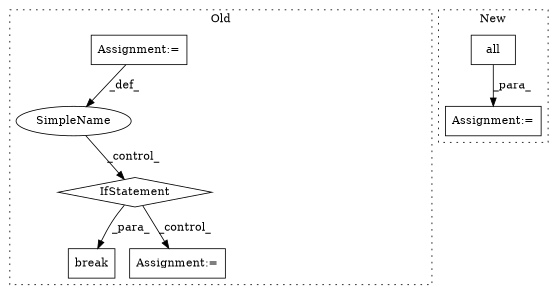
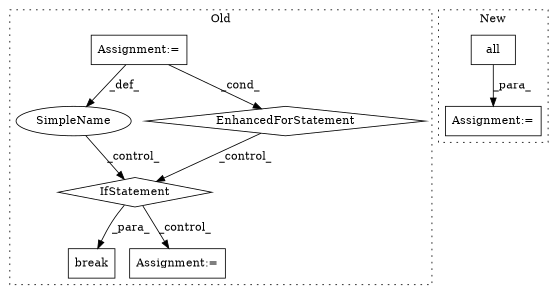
node "EnhancedForStatement": added
